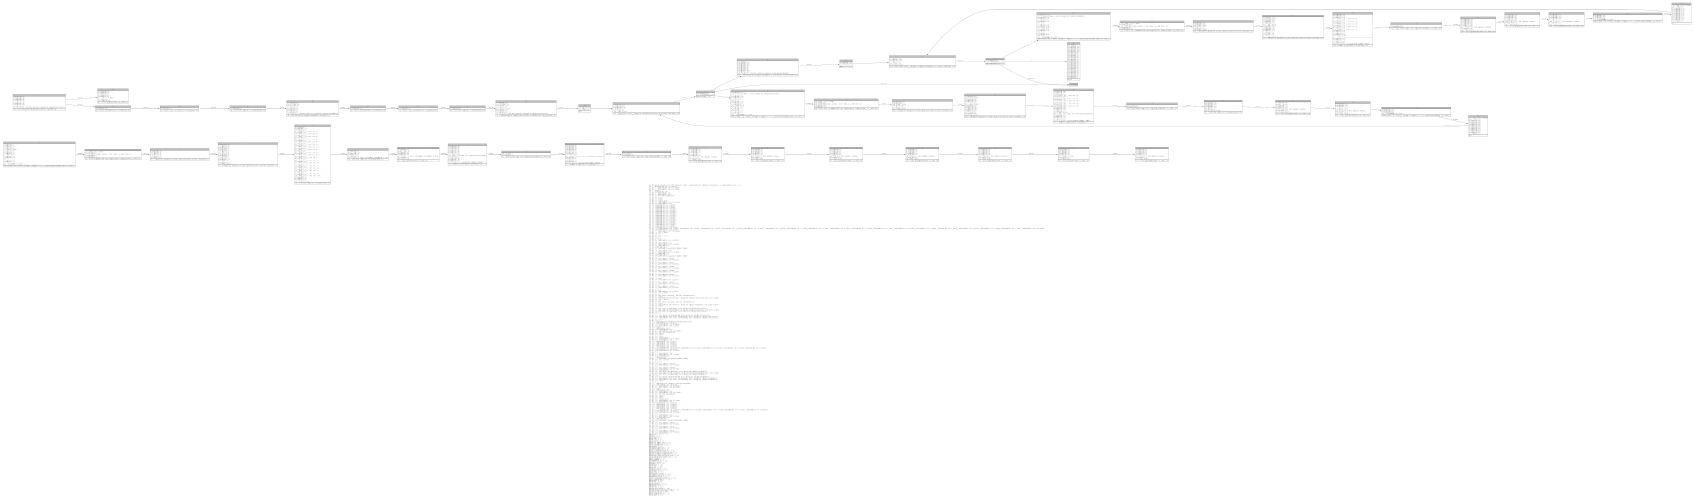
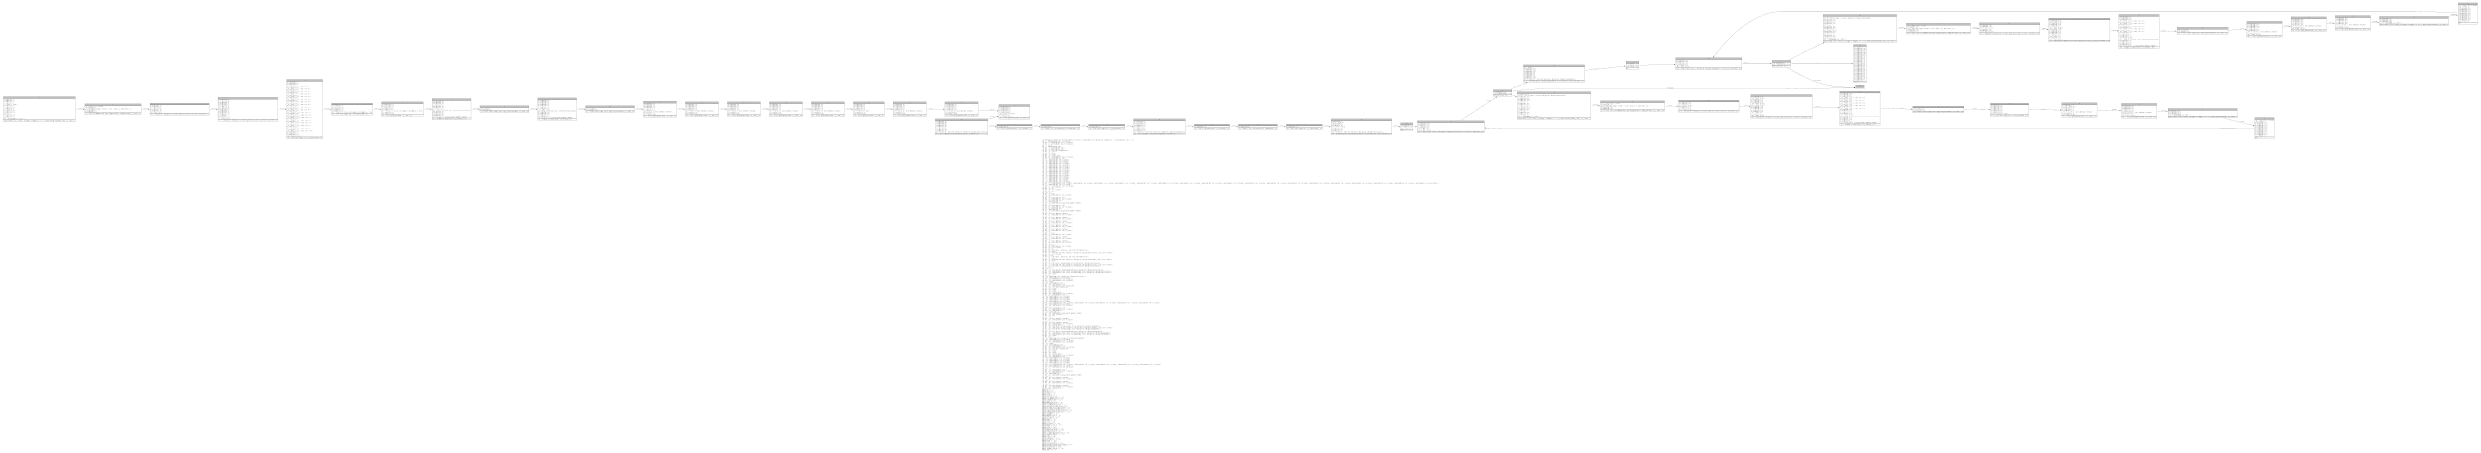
node "18": added
